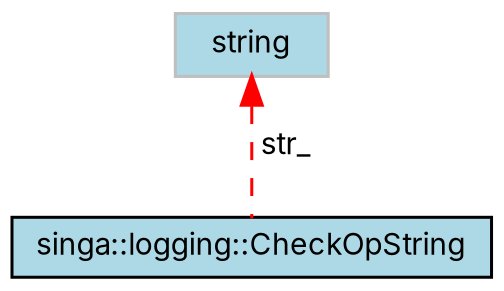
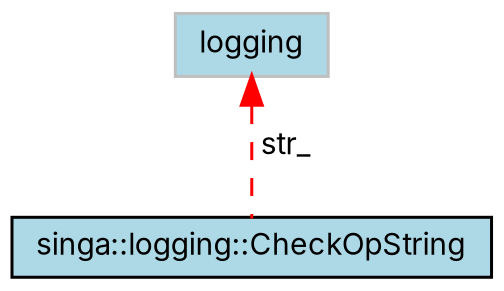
node "string": label "string" -> "logging"
